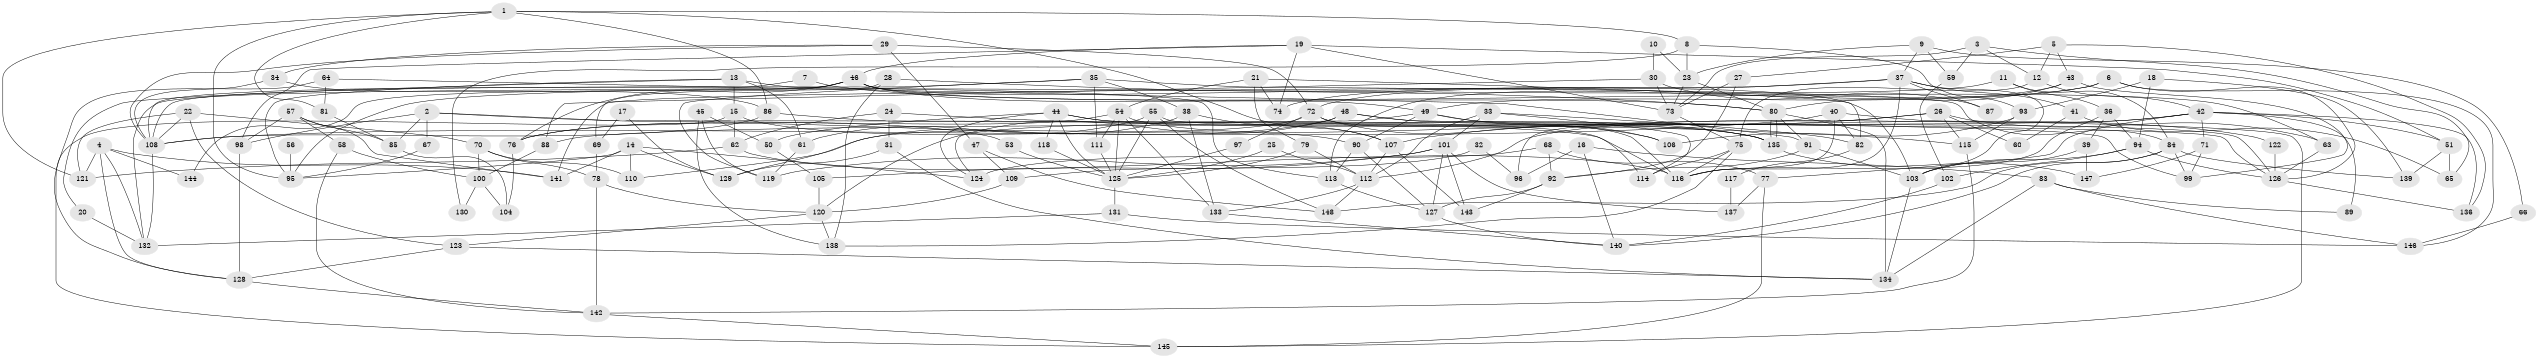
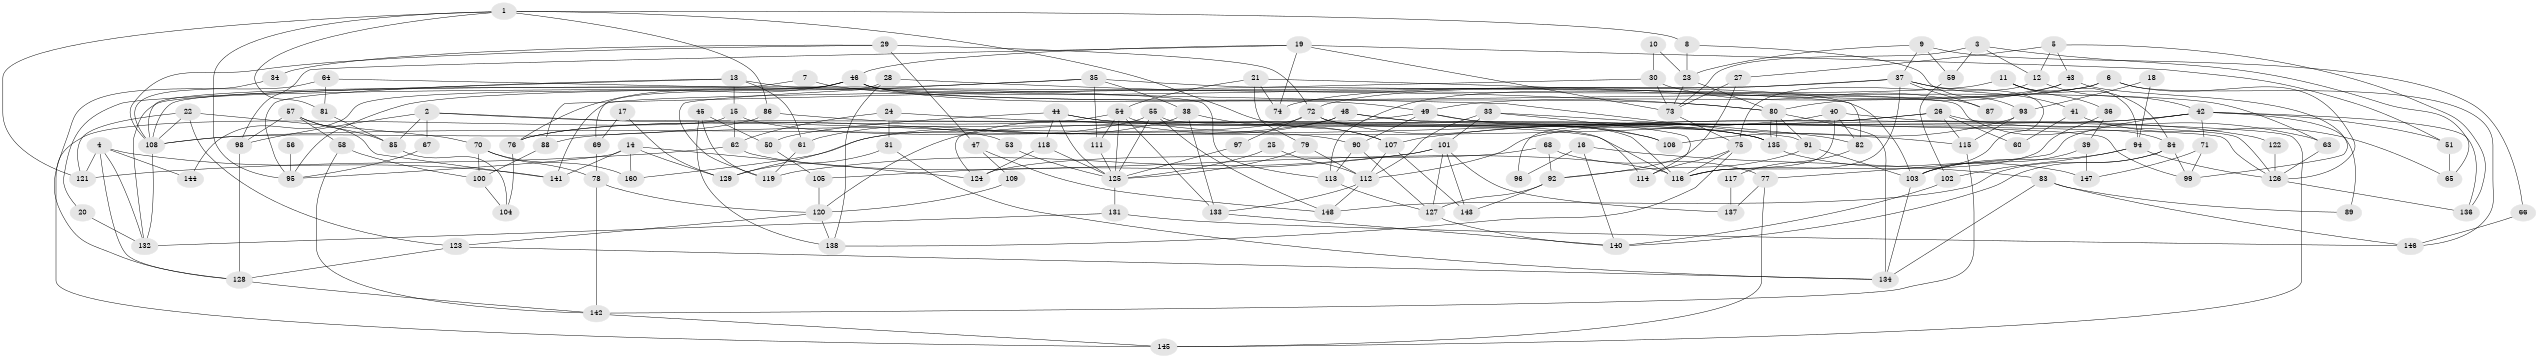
edge "34" -- "86": removed
edge "36" -- "94": now "11" -- "94"
node "32": removed
edge "44" -- "124": now "118" -- "124"
node "110": label "110" -> "160"
node "139": removed
node "130": removed
